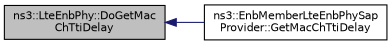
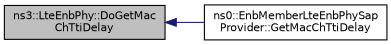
node "ns3::EnbMemberLteEnbPhySap Provider::GetMacChTtiDelay": label "ns3::EnbMemberLteEnbPhySap Provider::GetMacChTtiDelay" -> "ns0::EnbMemberLteEnbPhySap Provider::GetMacChTtiDelay"
